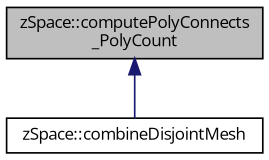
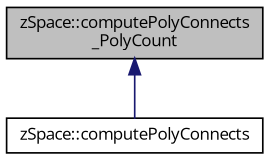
node "zSpace::combineDisjointMesh": label "zSpace::combineDisjointMesh" -> "zSpace::computePolyConnects"
